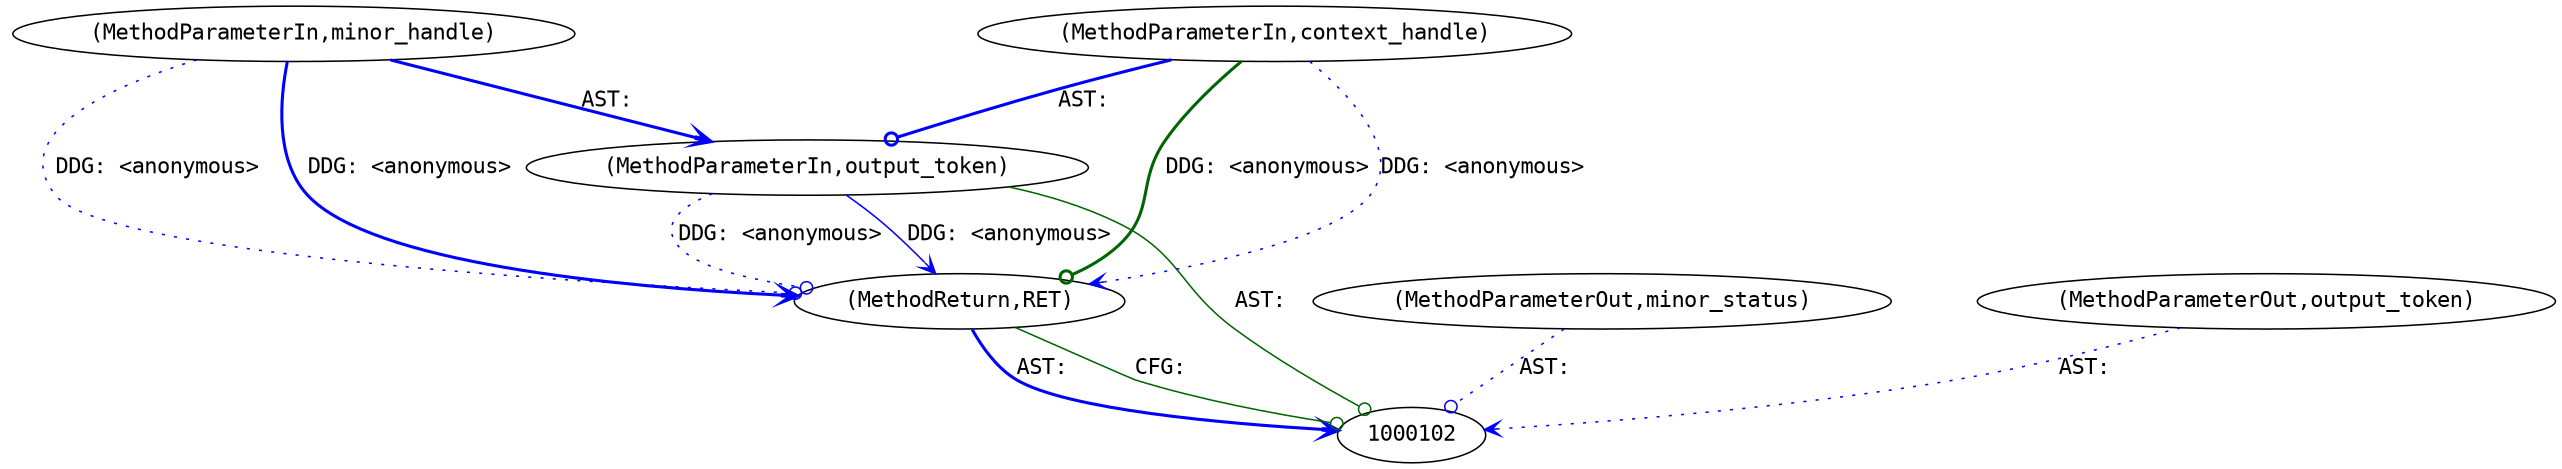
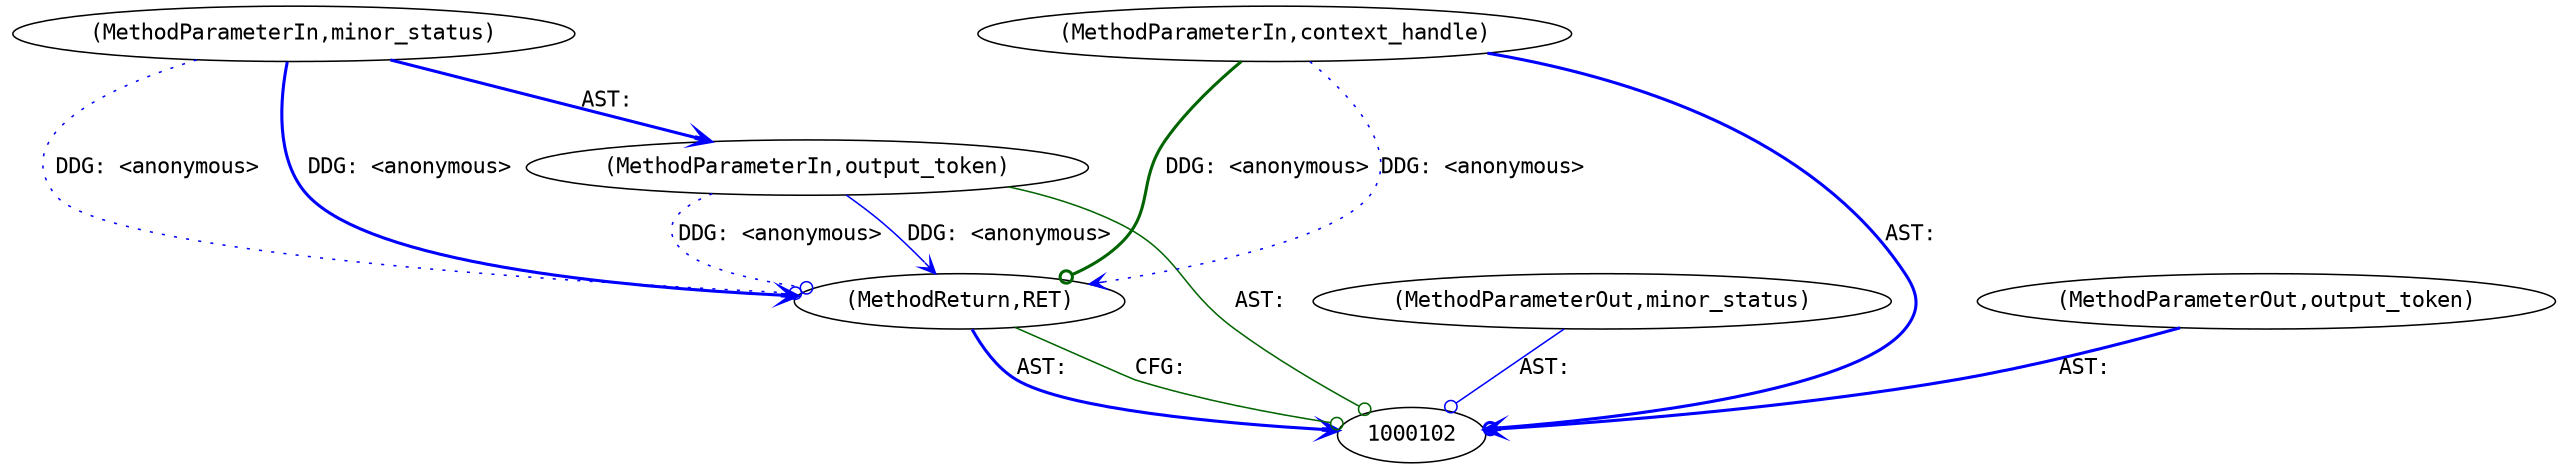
node "(MethodParameterIn,minor_handle)": label "(MethodParameterIn,minor_handle)" -> "(MethodParameterIn,minor_status)"
edge "(MethodParameterIn,context_handle)" -> "(MethodParameterIn,output_token)": now "(MethodParameterIn,context_handle)" -> "1000102"
edge "(MethodParameterOut,minor_status)" -> "1000102": style dotted -> solid
edge "(MethodParameterOut,output_token)" -> "1000102": style dotted -> bold
